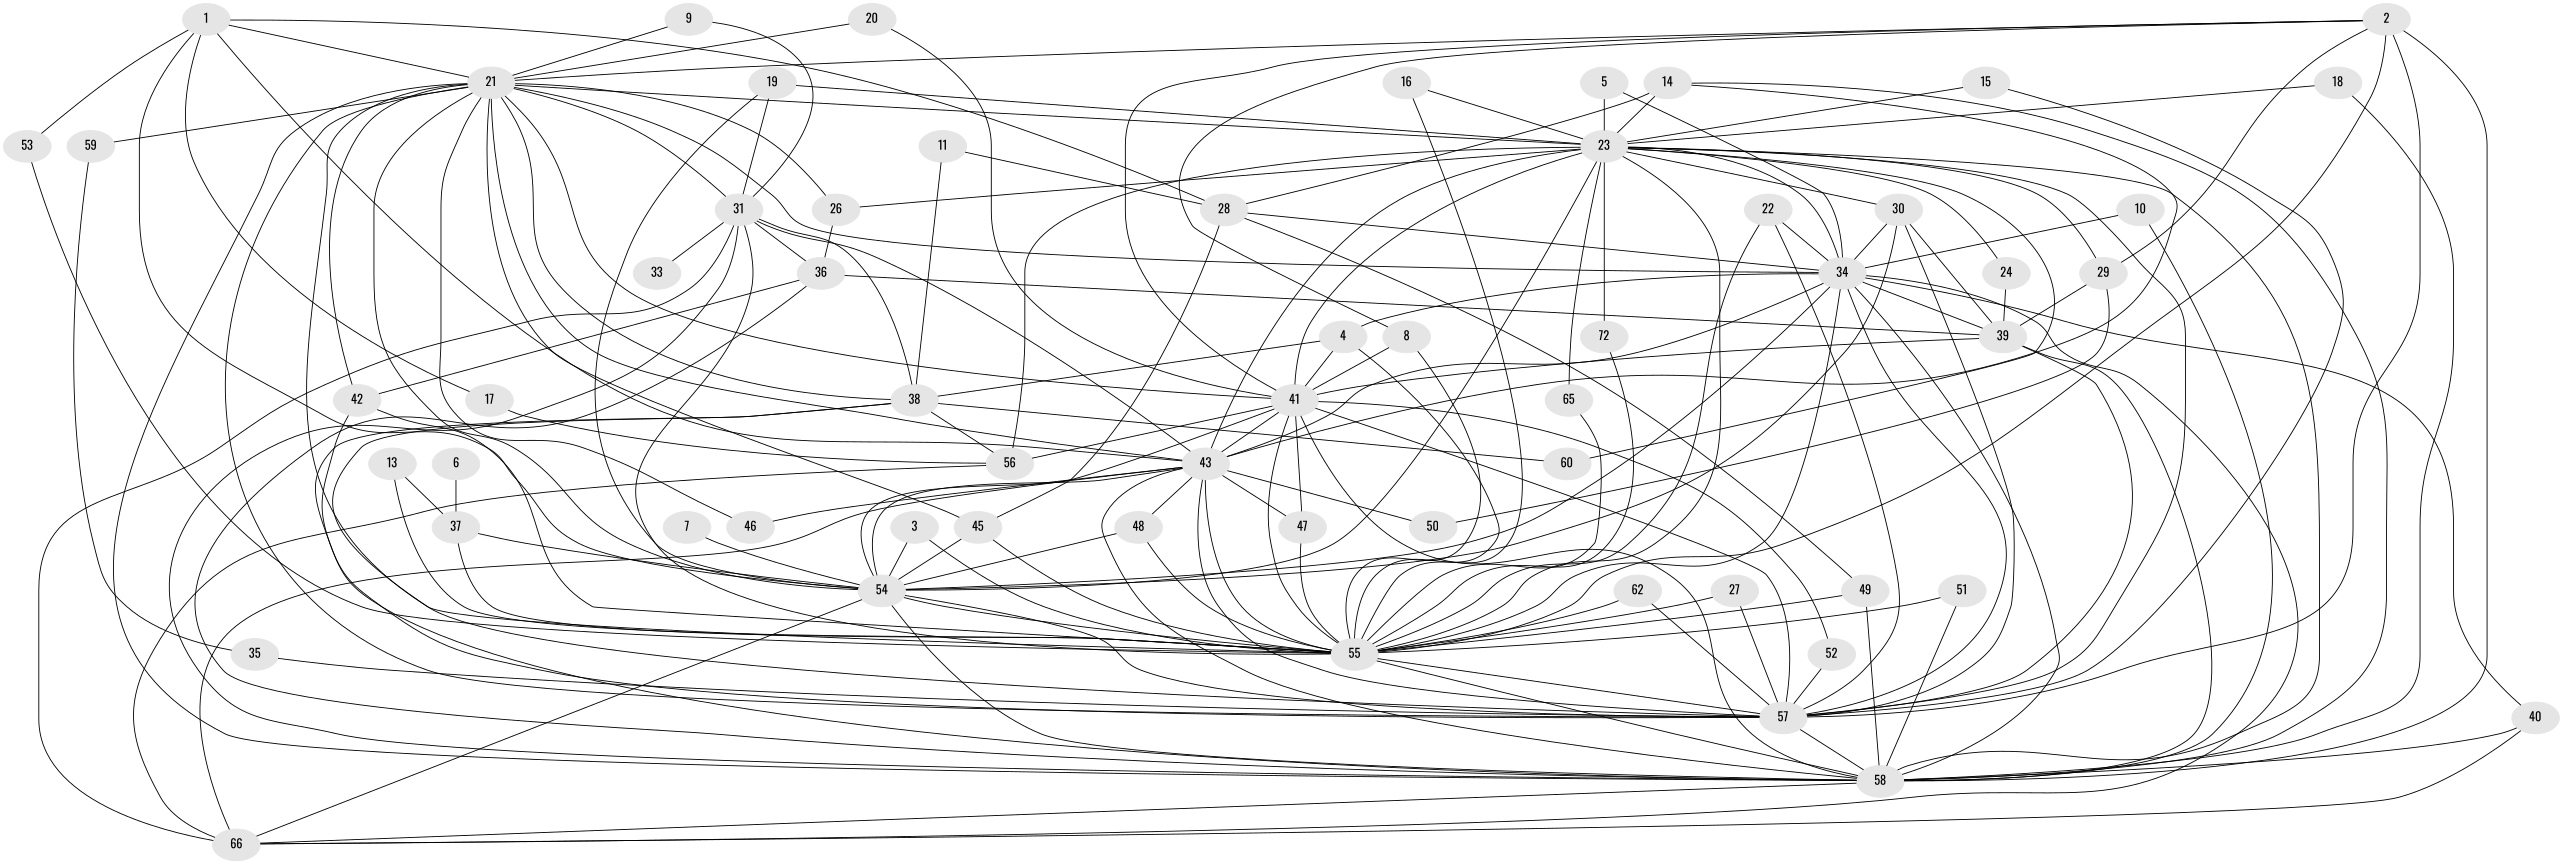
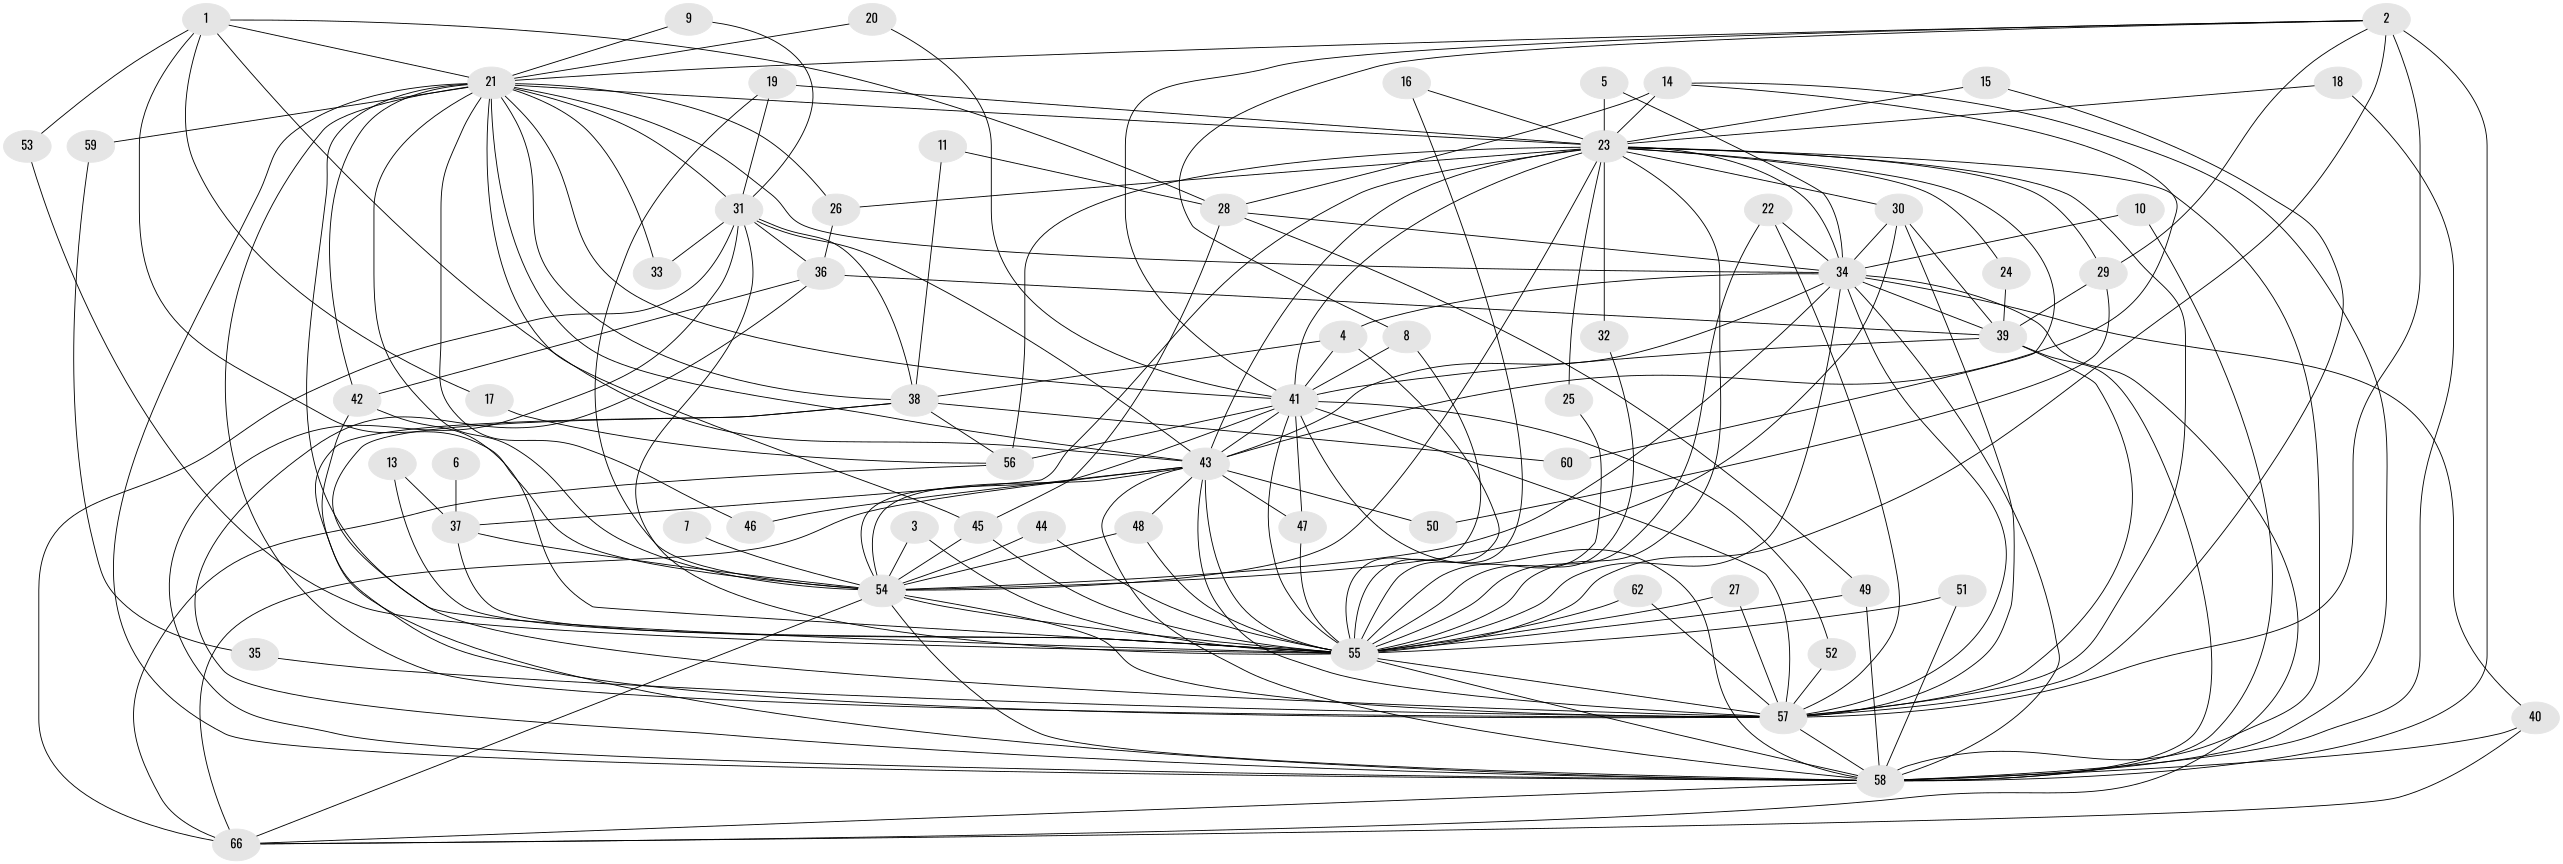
edge "21" -- "33": added
node "72": label "72" -> "32"
node "65": label "65" -> "25"
edge "23" -- "37": added
node "44": added
